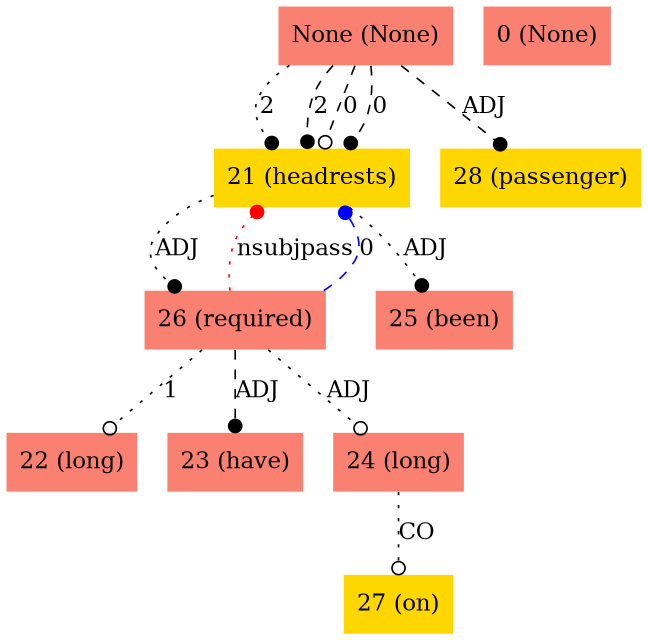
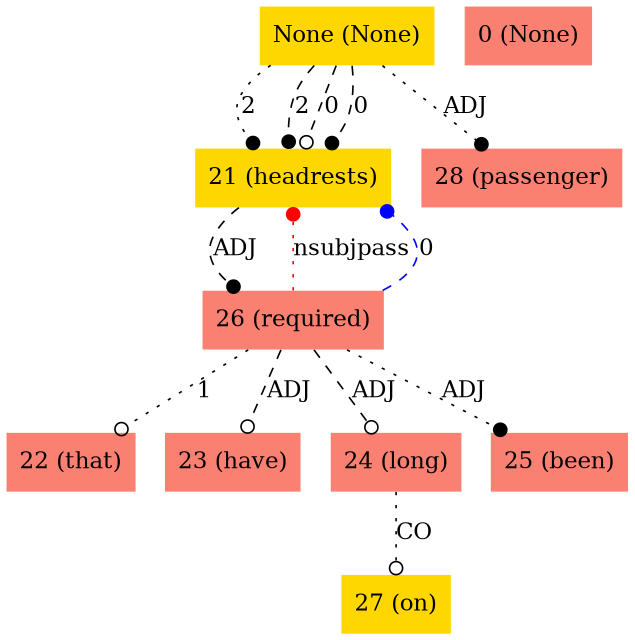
node "None (None)": fillcolor salmon -> gold
edge "None (None)" -> "28 (passenger)": style dashed -> dotted
node "28 (passenger)": fillcolor gold -> salmon
edge "21 (headrests)" -> "26 (required)": style dotted -> dashed
edge "21 (headrests)" -> "25 (been)": now "26 (required)" -> "25 (been)"
edge "26 (required)" -> "23 (have)": arrowhead dot -> odot
edge "26 (required)" -> "24 (long)": style dotted -> dashed
node "22 (long)": label "22 (long)" -> "22 (that)"
